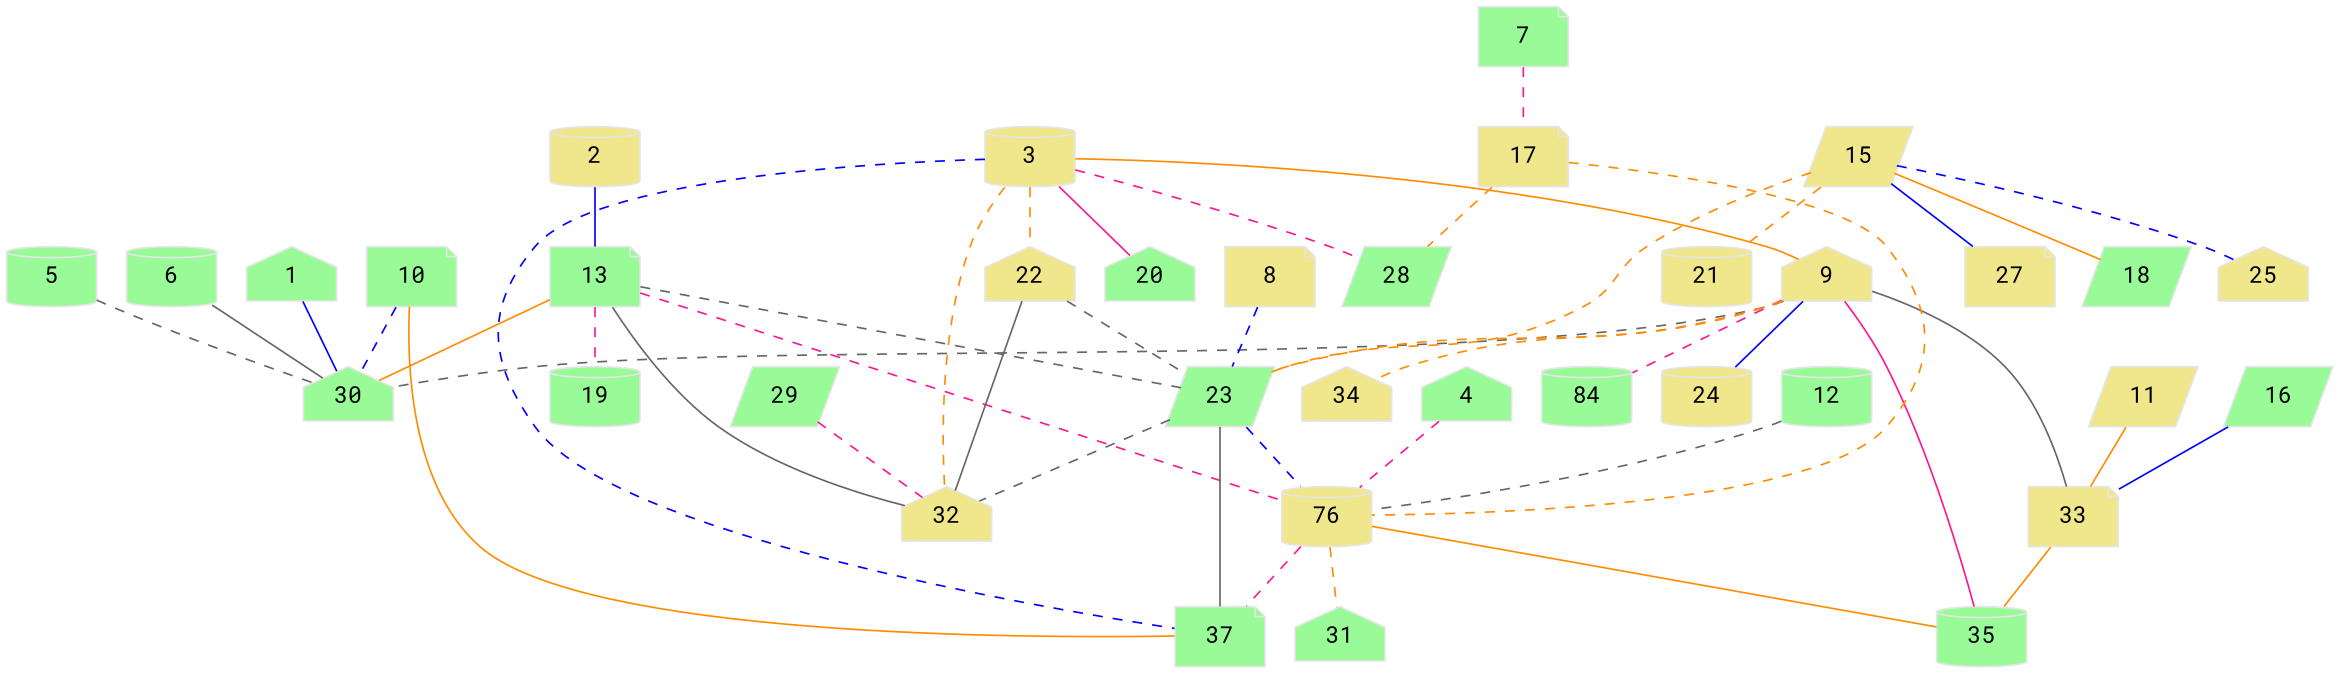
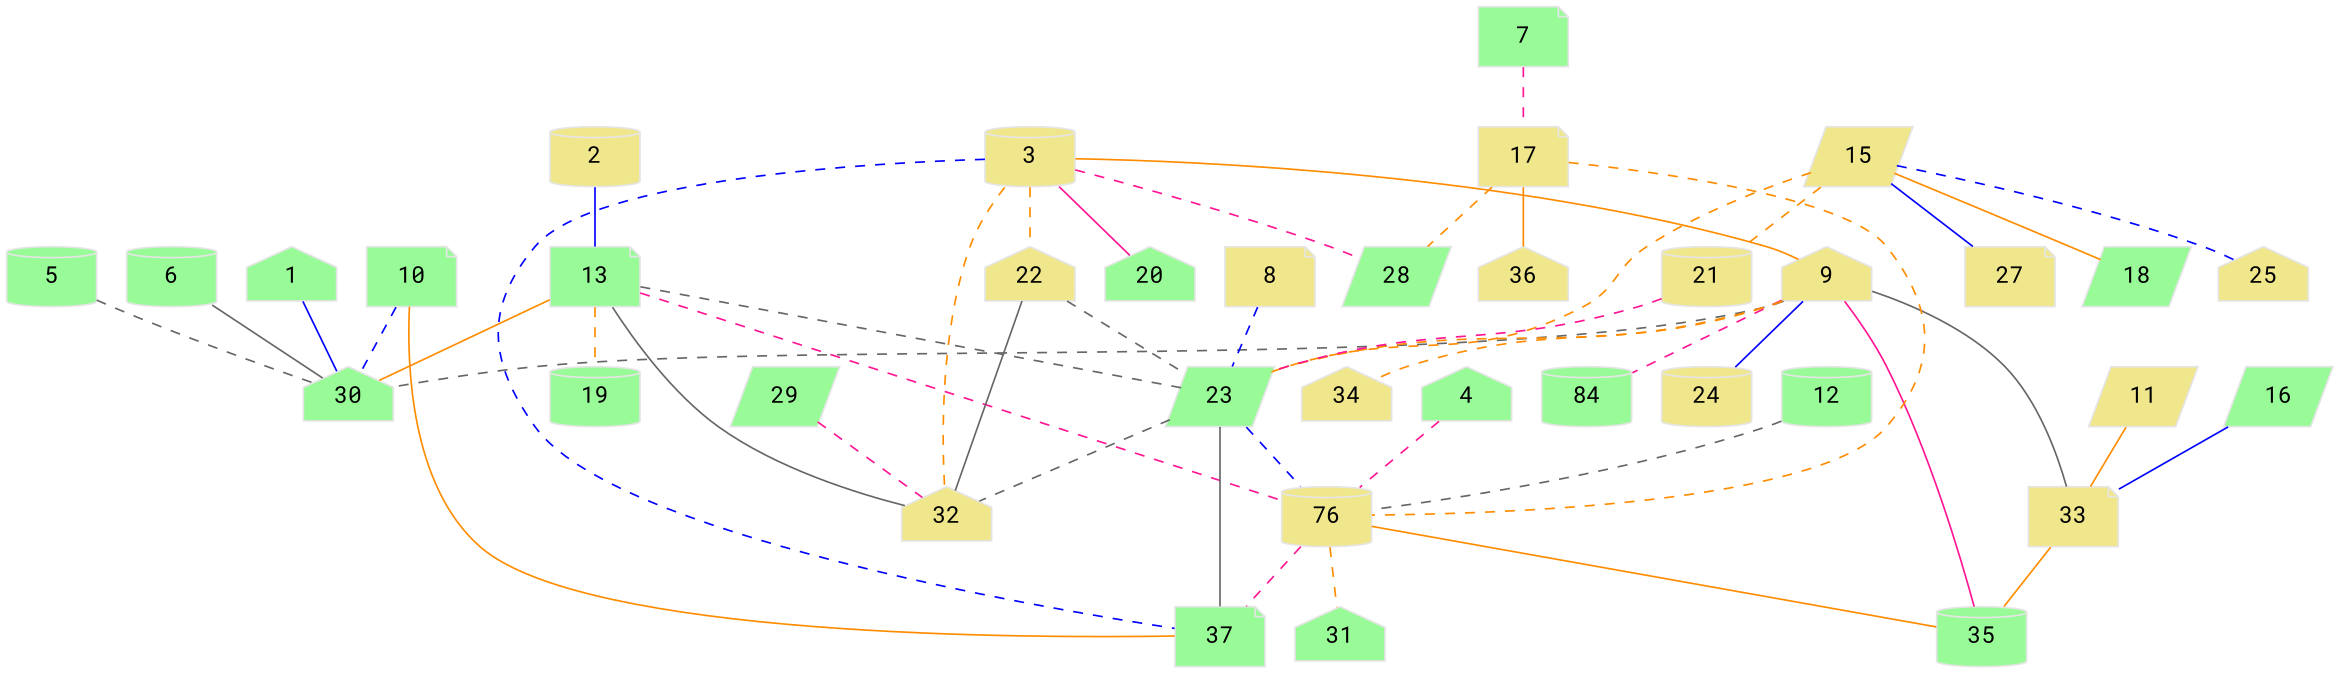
node "36": added
edge "21" -- "23": added
edge "13" -- "19": color deeppink -> darkorange
